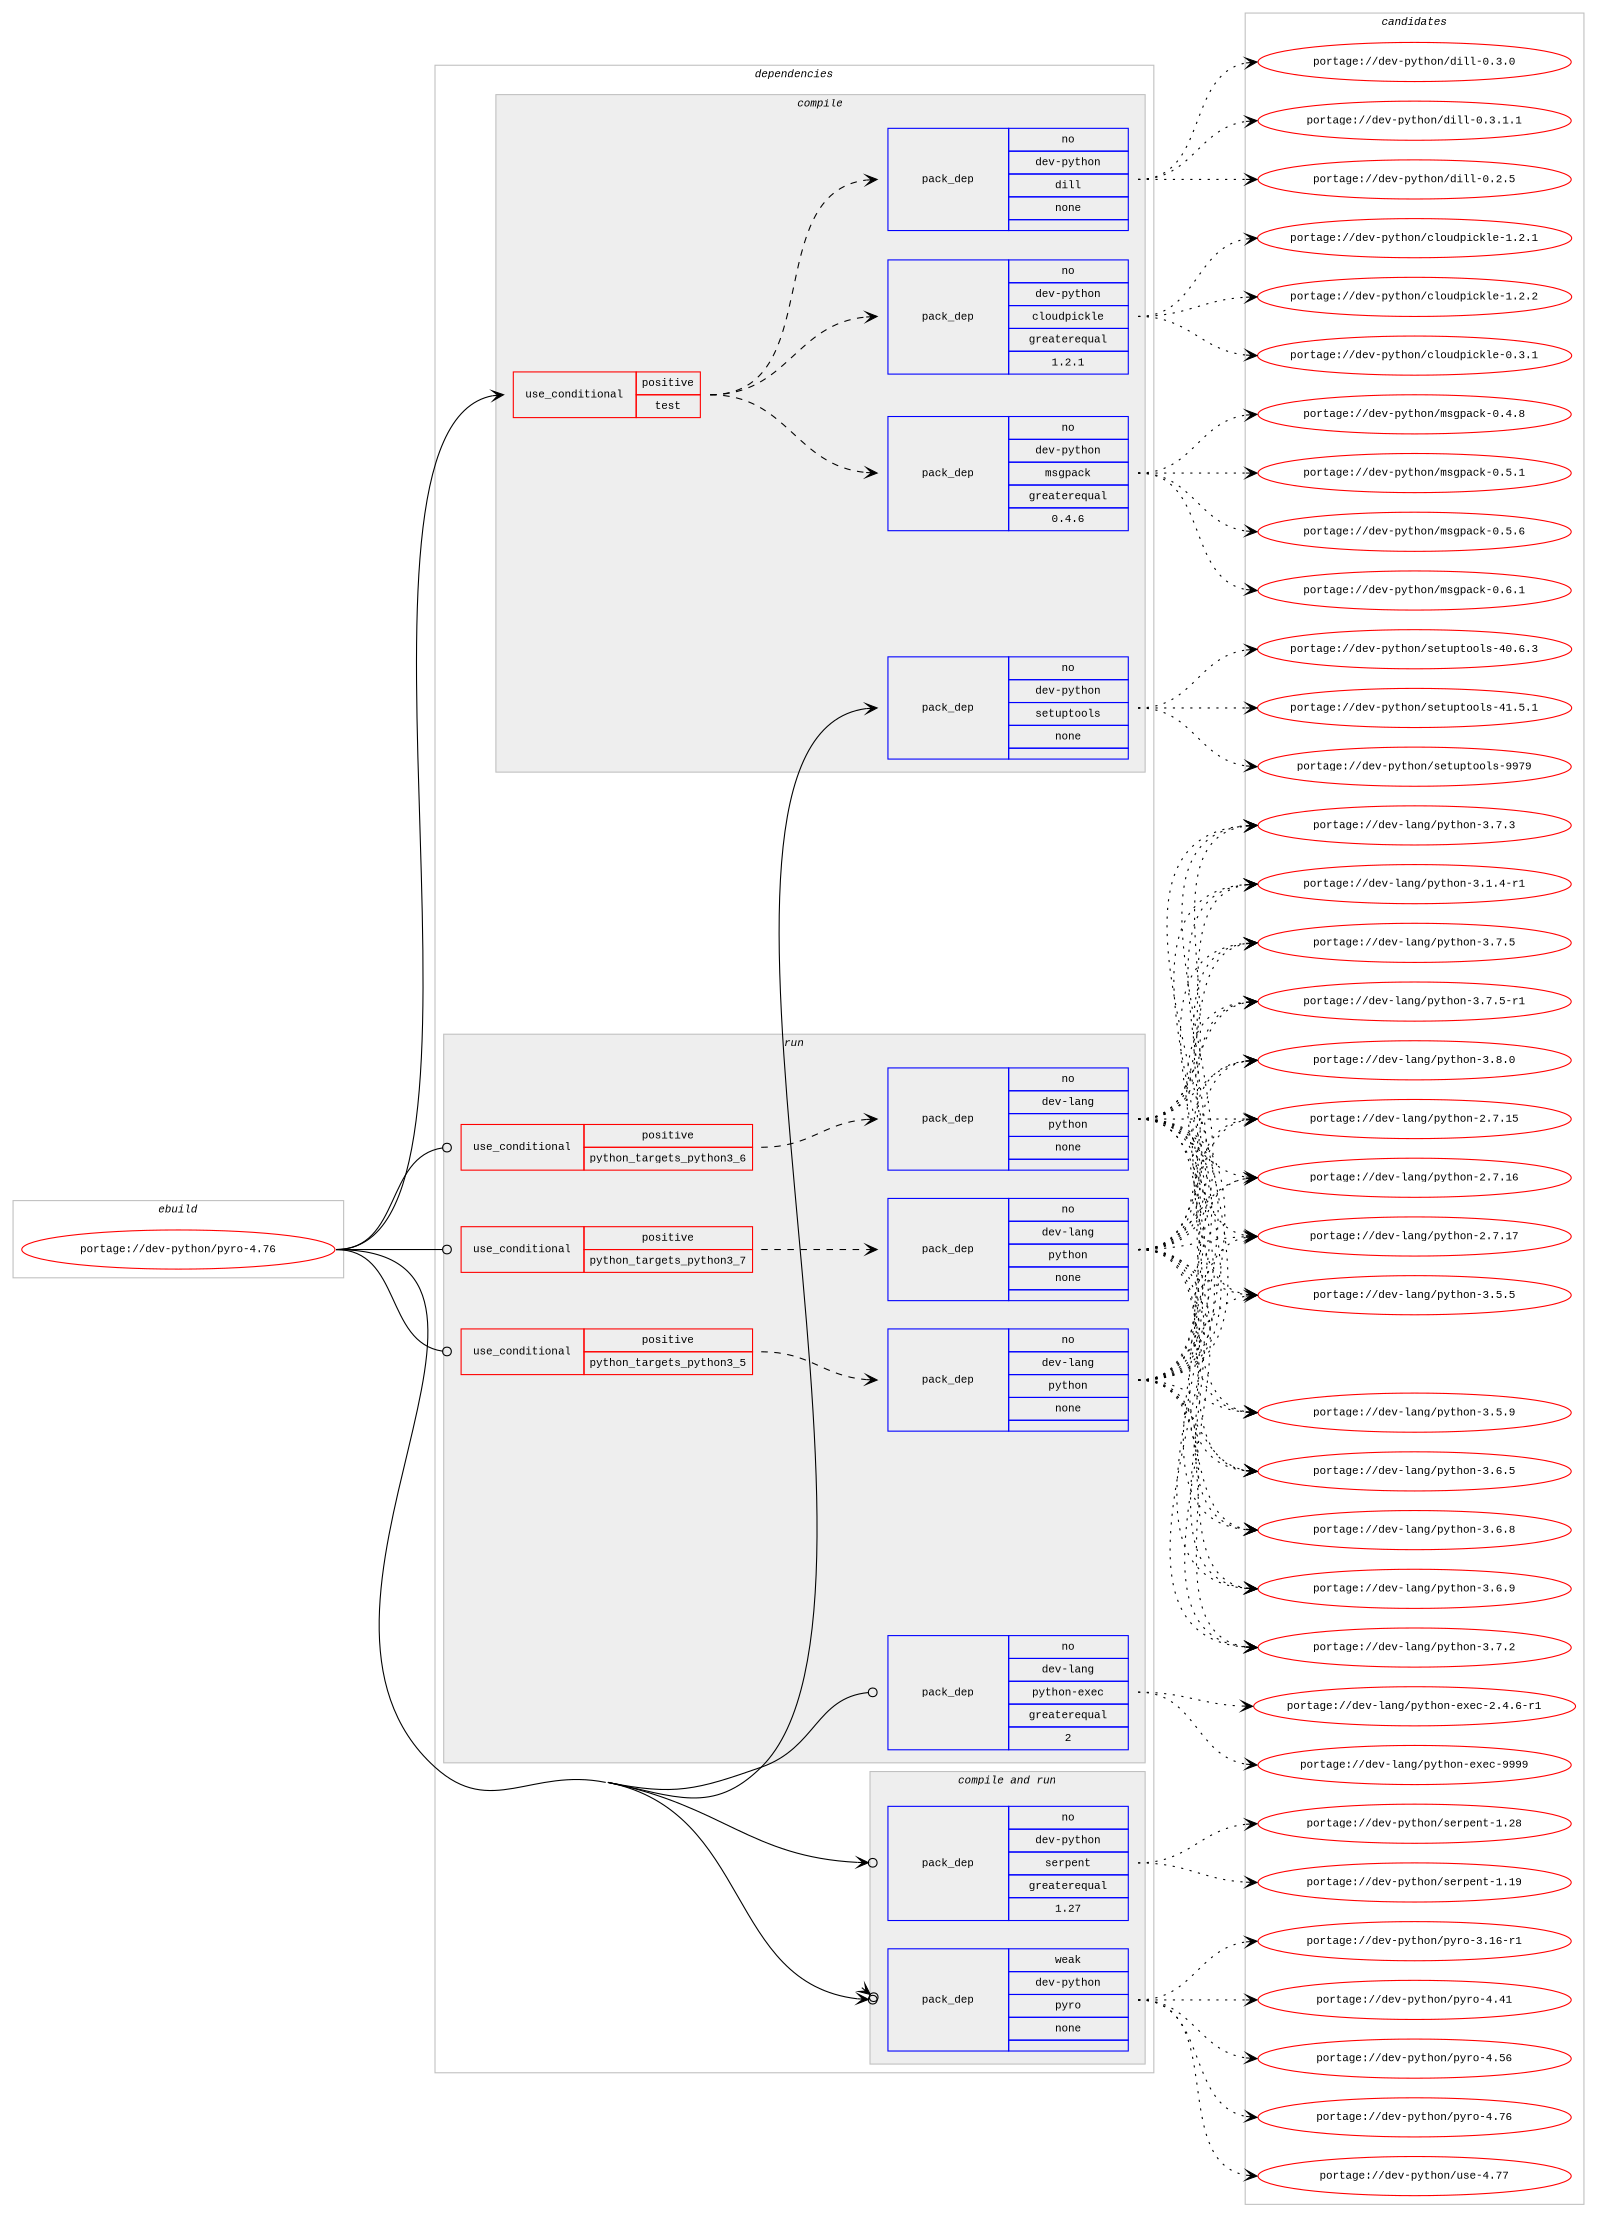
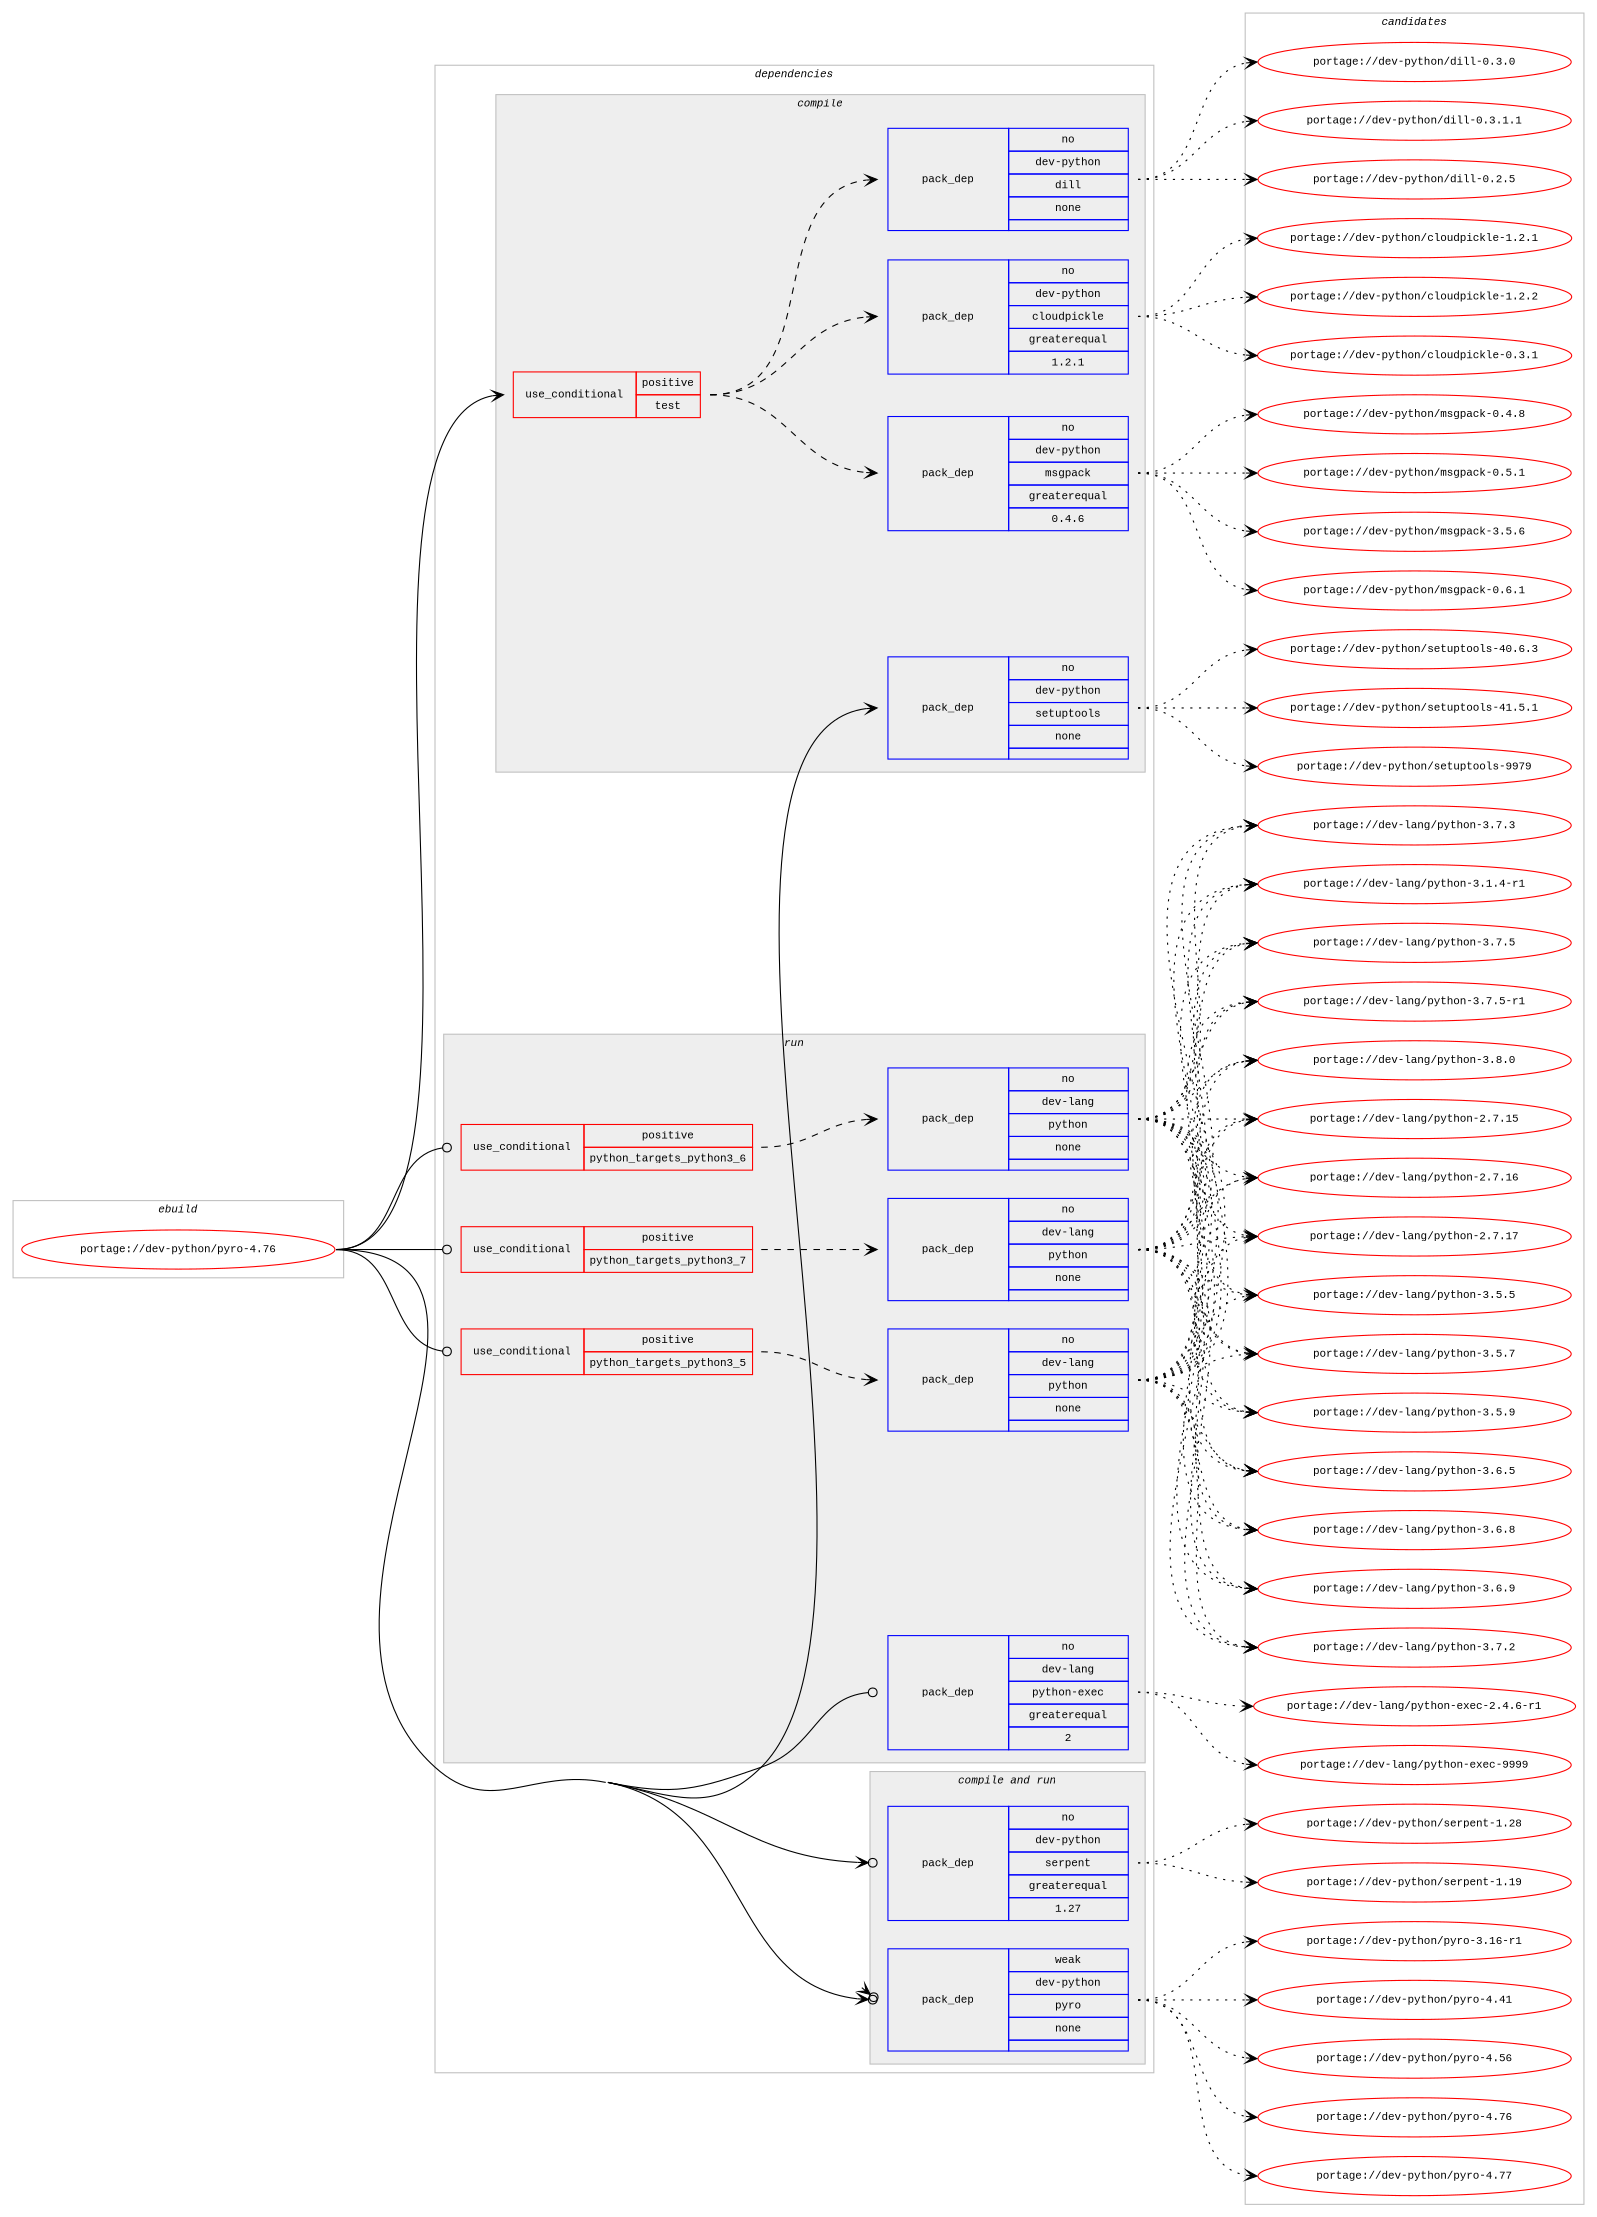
node "portage://dev-python/msgpack-0.5.6": label "portage://dev-python/msgpack-0.5.6" -> "portage://dev-python/msgpack-3.5.6"
node "portage://dev-lang/python-3.5.7": added
node "portage://dev-python/use-4.77": label "portage://dev-python/use-4.77" -> "portage://dev-python/pyro-4.77"
